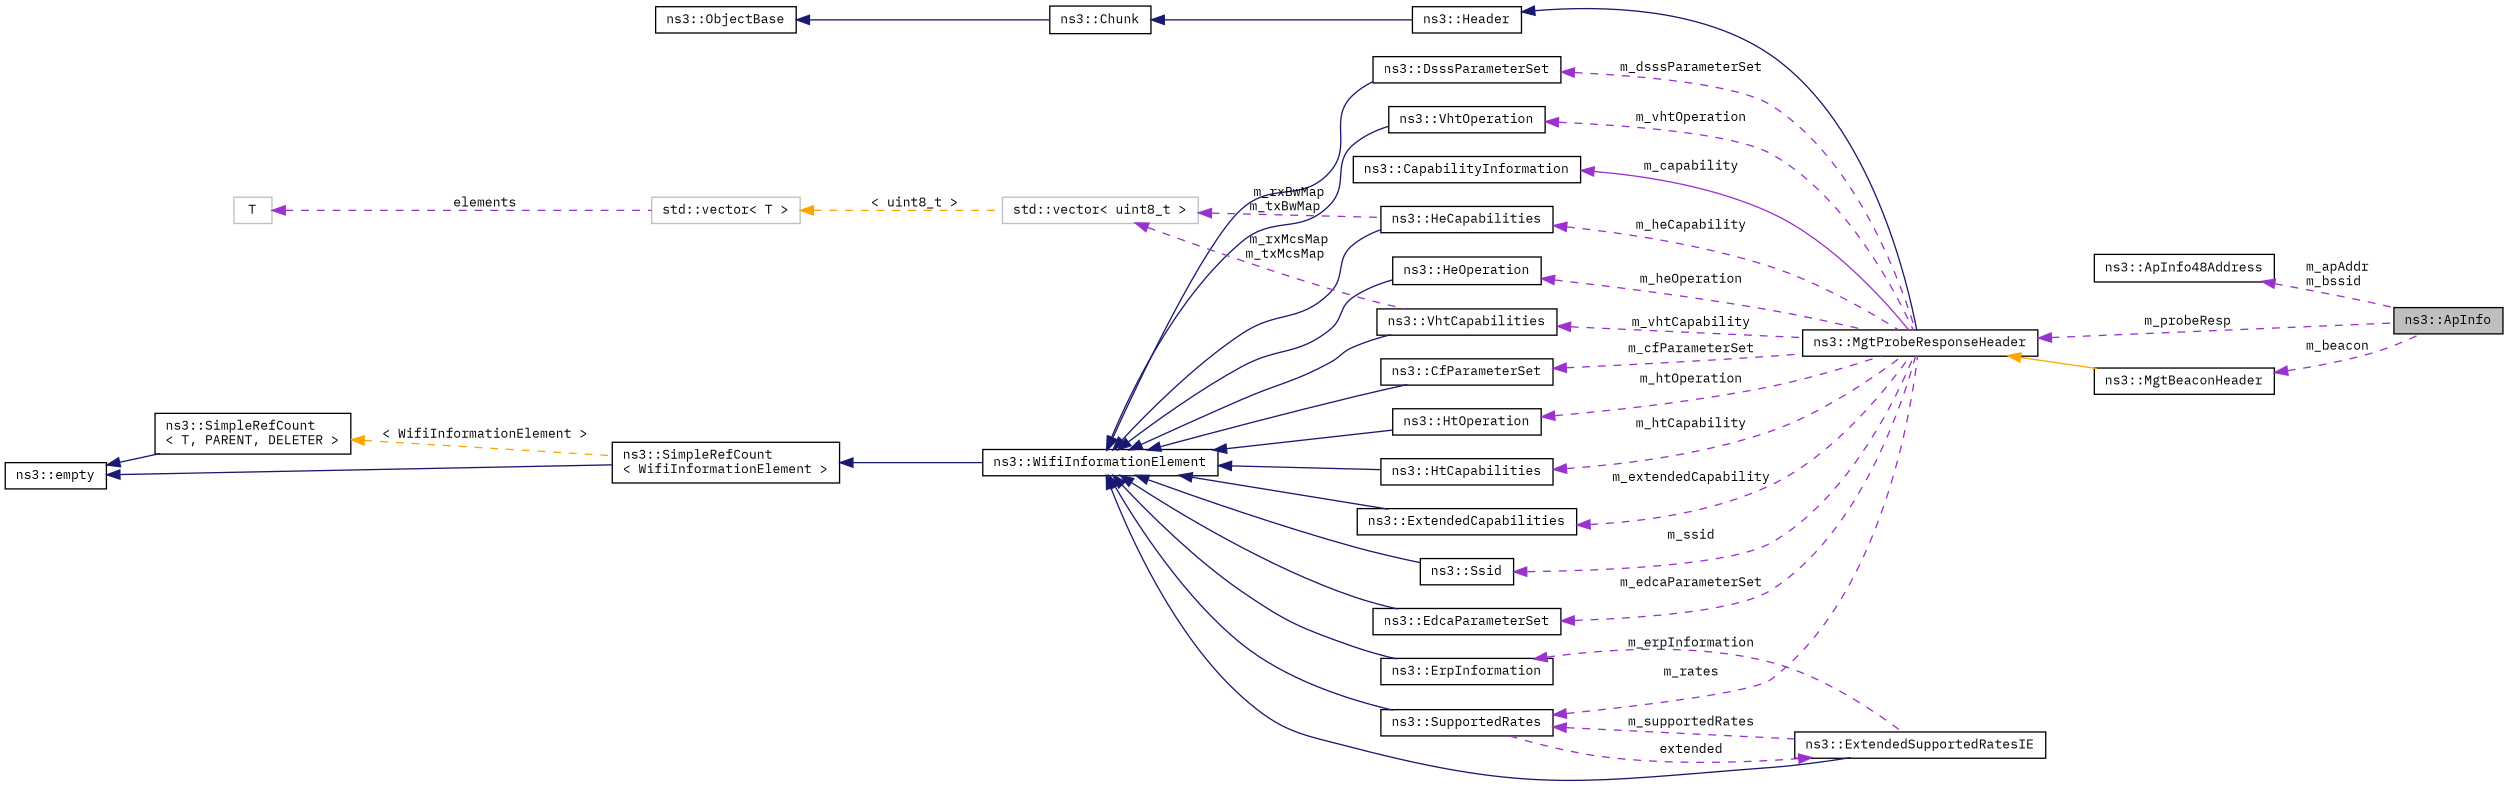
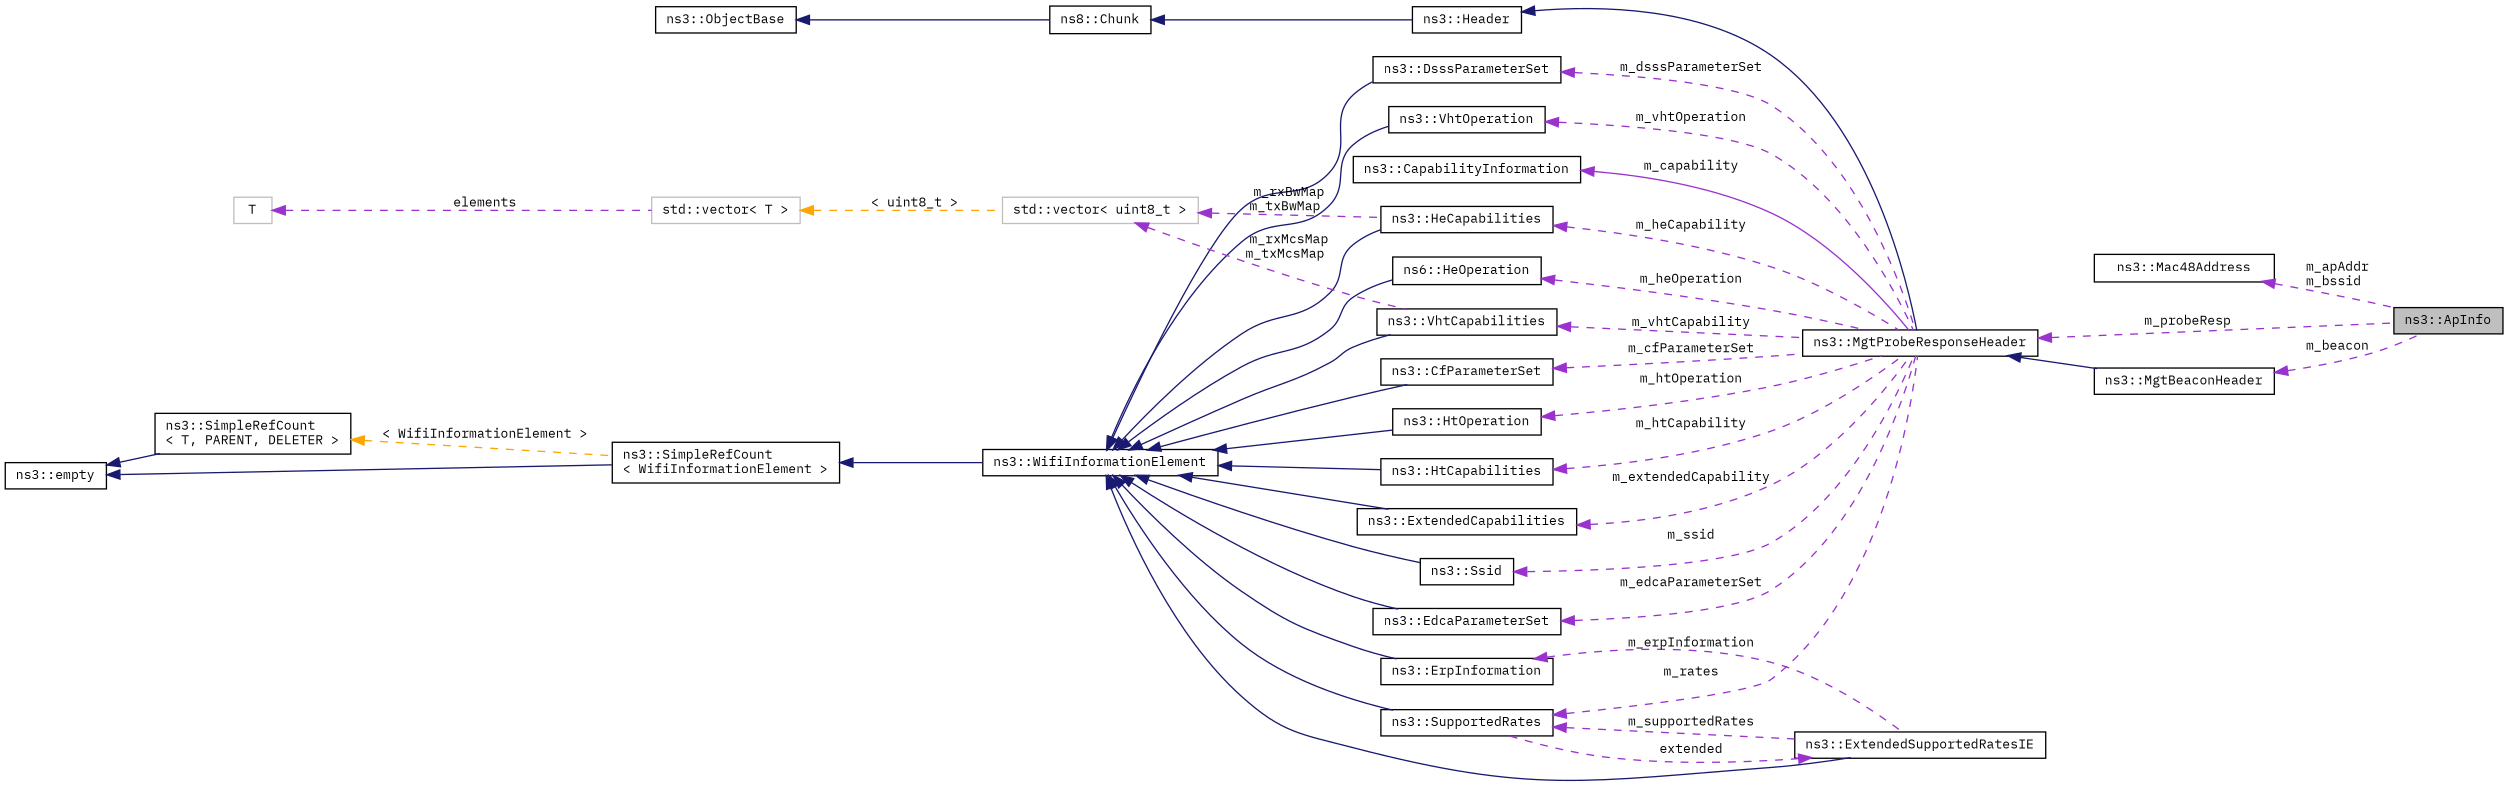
node "ns3::Chunk": label "ns3::Chunk" -> "ns8::Chunk"
node "ns3::ApInfo48Address": label "ns3::ApInfo48Address" -> "ns3::Mac48Address"
node "ns3::HeOperation": label "ns3::HeOperation" -> "ns6::HeOperation"
edge "ns3::MgtBeaconHeader" -> "ns3::MgtProbeResponseHeader": color orange -> midnightblue
